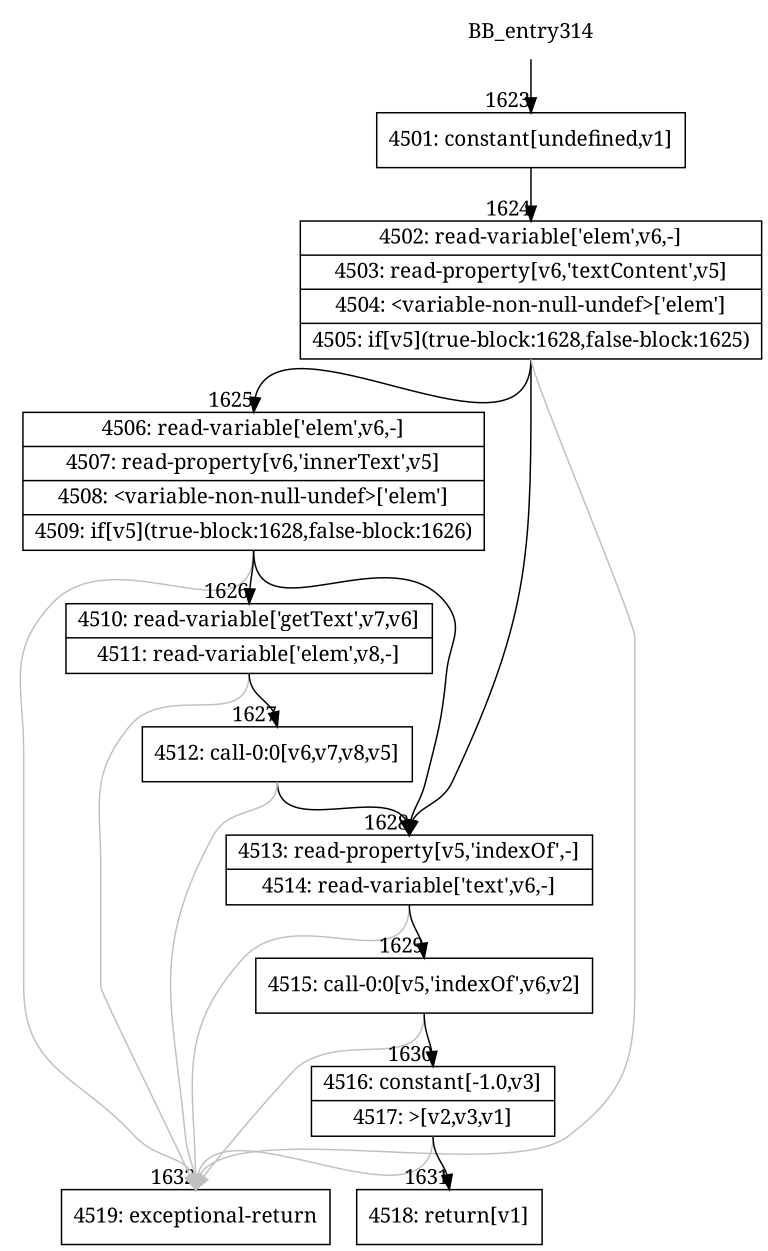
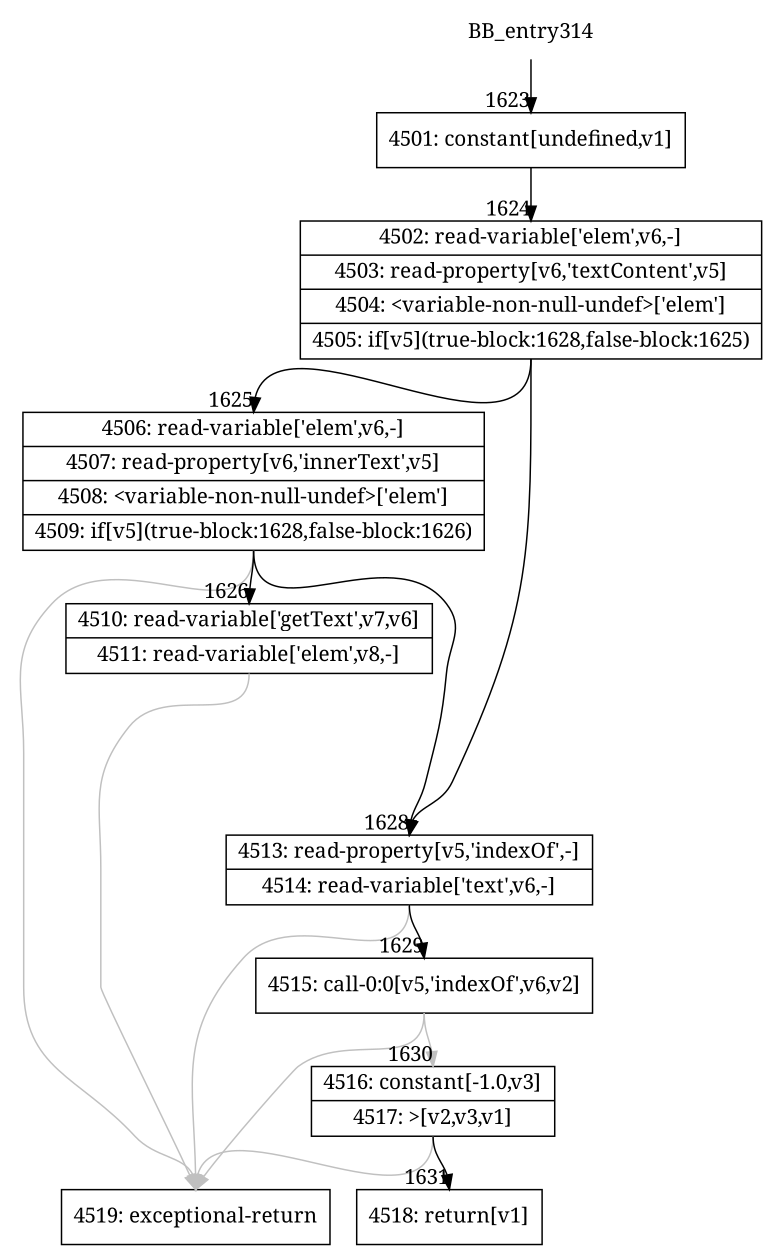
node "4512: call-0:0[v6,v7,v8,v5]": removed
edge "4502: read-variable['elem',v6,-]" -> "4519: exceptional-return": removed
edge "4515: call-0:0[v5,'indexOf',v6,v2]" -> "4516: constant[-1.0,v3]": color black -> gray
